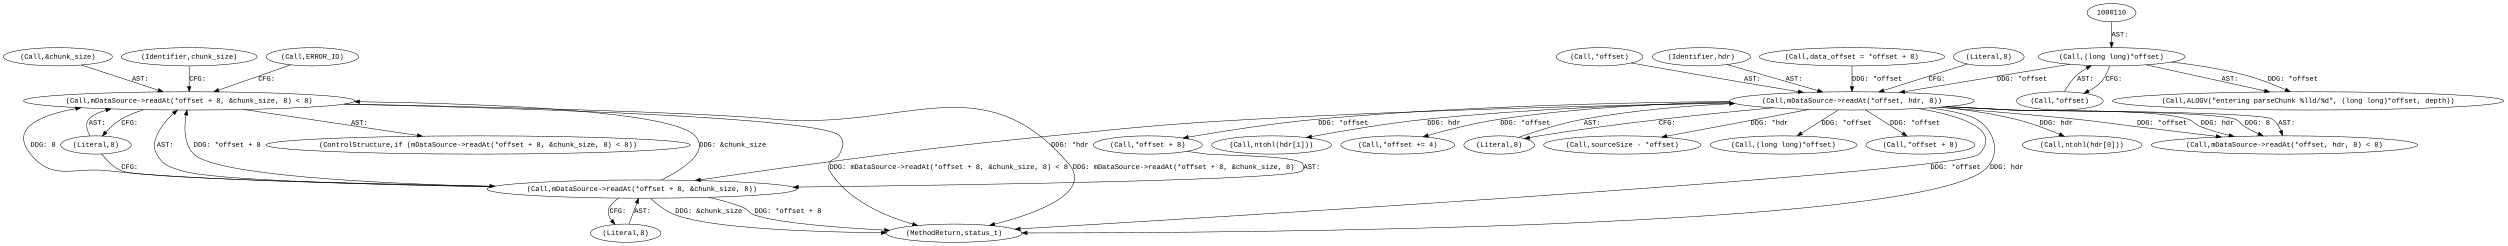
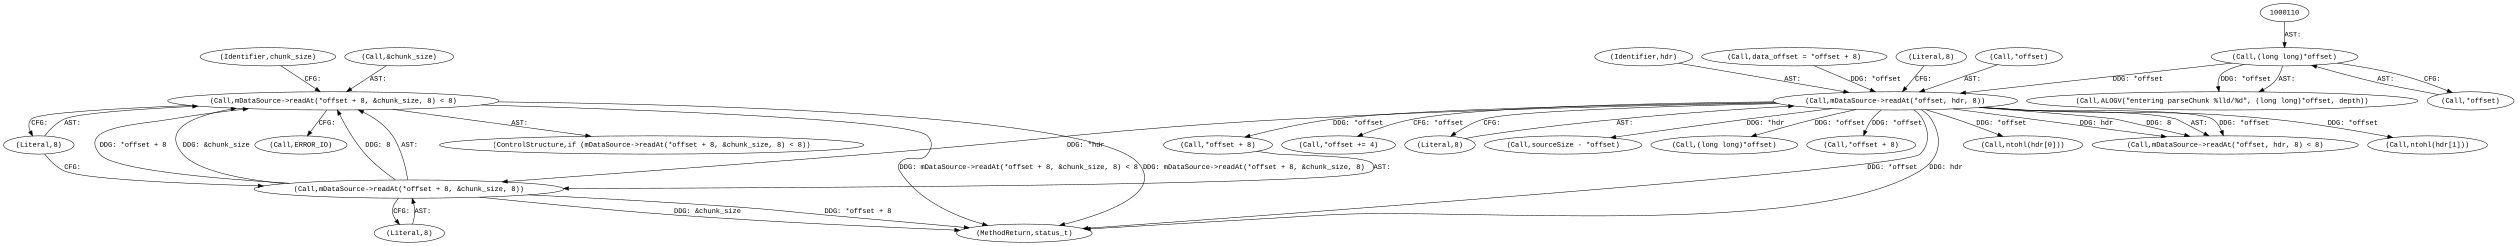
edge "(Call,ERROR_IO)" -> "(Call,mDataSource->readAt(*offset + 8, &chunk_size, 8) < 8)": reversed
edge "(Call,mDataSource->readAt(*offset, hdr, 8))" -> "(Call,ntohl(hdr[1]))": label "DDG: hdr" -> "DDG: *offset"
edge "(Call,mDataSource->readAt(*offset, hdr, 8))" -> "(Call,*offset += 4)": label "DDG: *offset" -> "CFG: *offset"
edge "(Call,mDataSource->readAt(*offset, hdr, 8))" -> "(Call,ntohl(hdr[0]))": label "DDG: hdr" -> "DDG: *offset"
